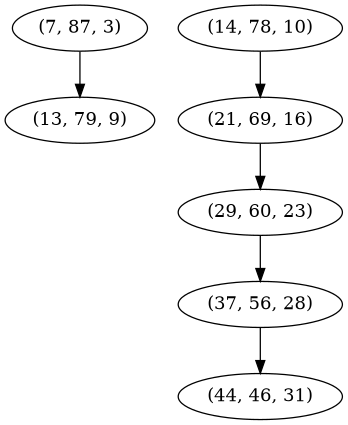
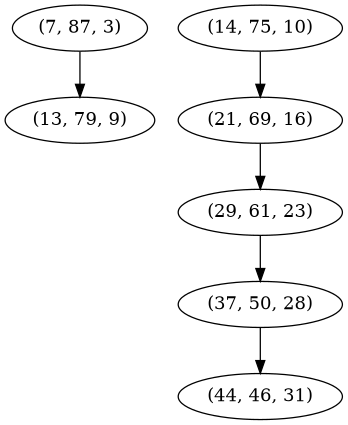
node "(14, 78, 10)": label "(14, 78, 10)" -> "(14, 75, 10)"
node "(29, 60, 23)": label "(29, 60, 23)" -> "(29, 61, 23)"
node "(37, 56, 28)": label "(37, 56, 28)" -> "(37, 50, 28)"
